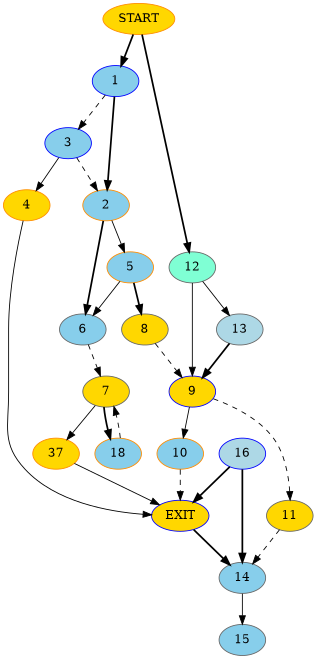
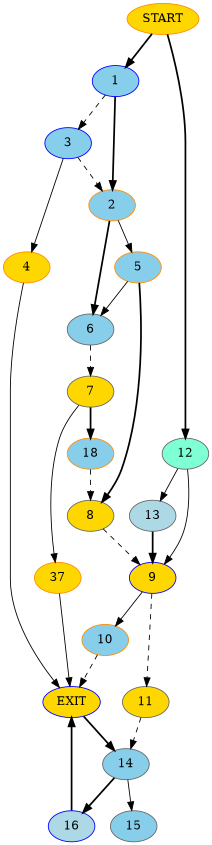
edge "18" -> "7": now "18" -> "8"
edge "16" -> "14": reversed
